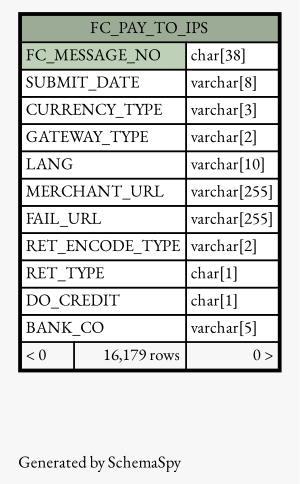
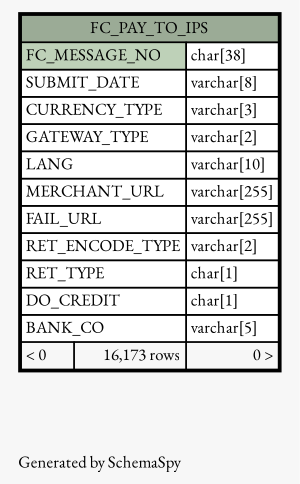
node "FC_PAY_TO_IPS": text "16,179 rows" -> "16,173 rows"
